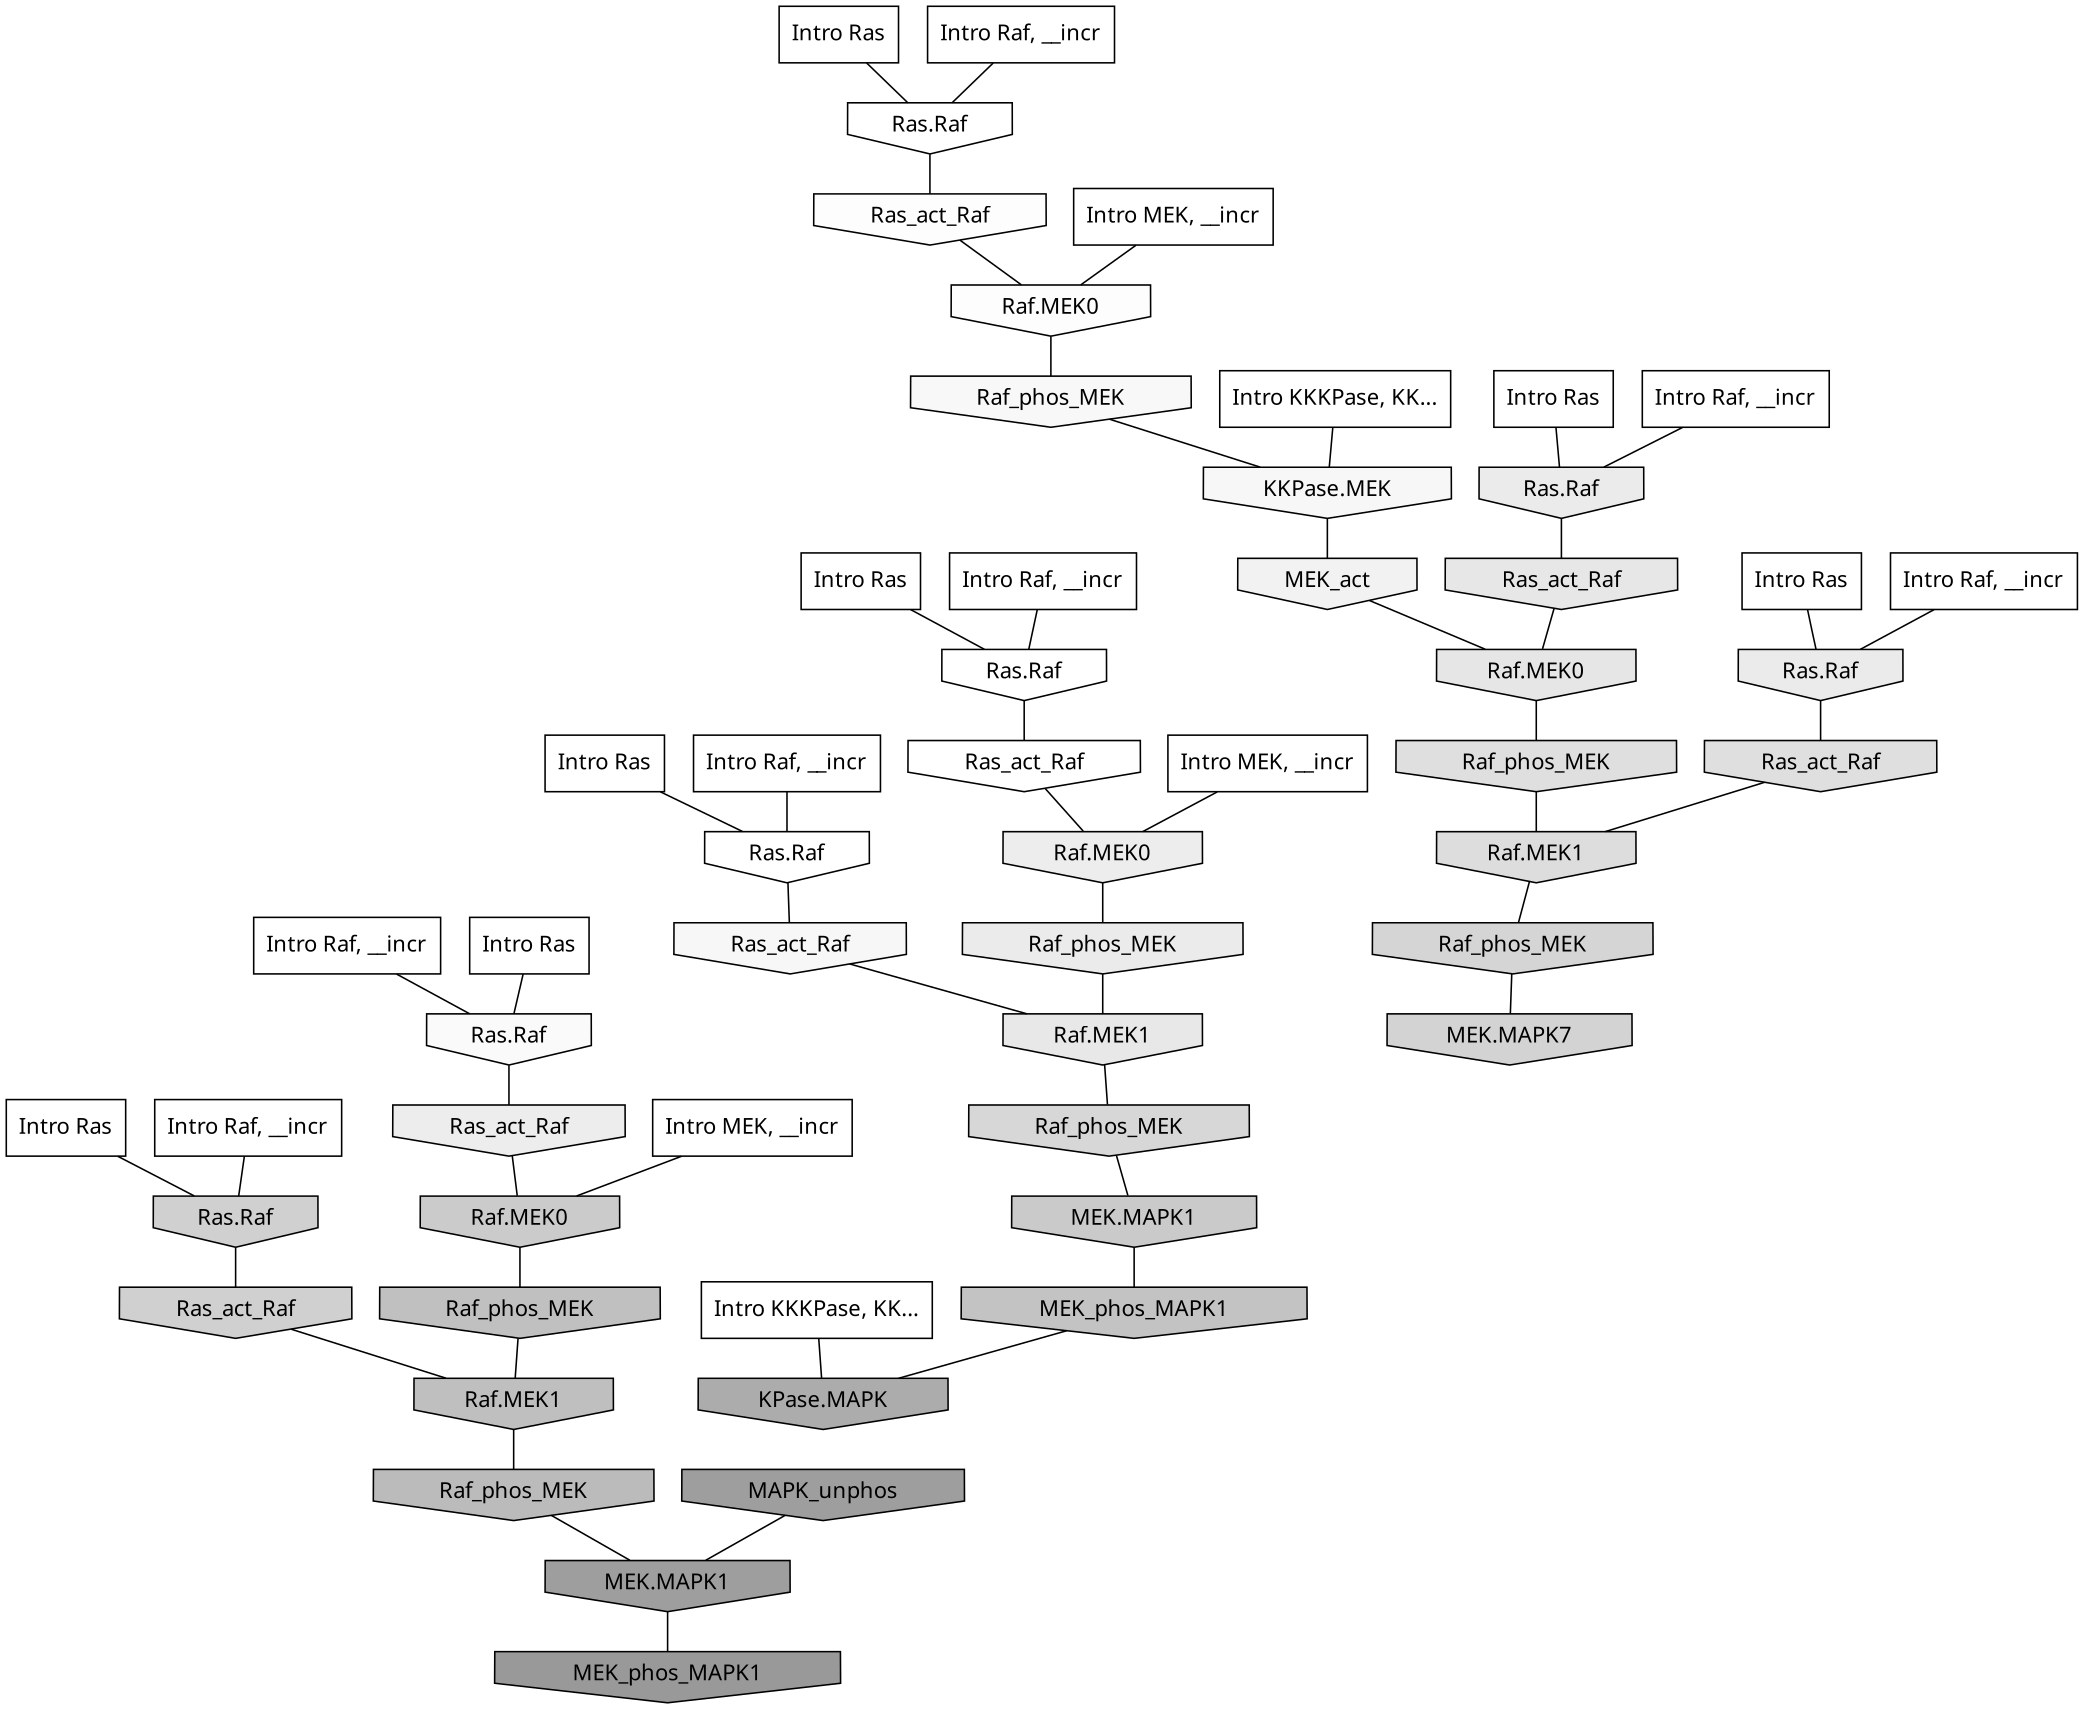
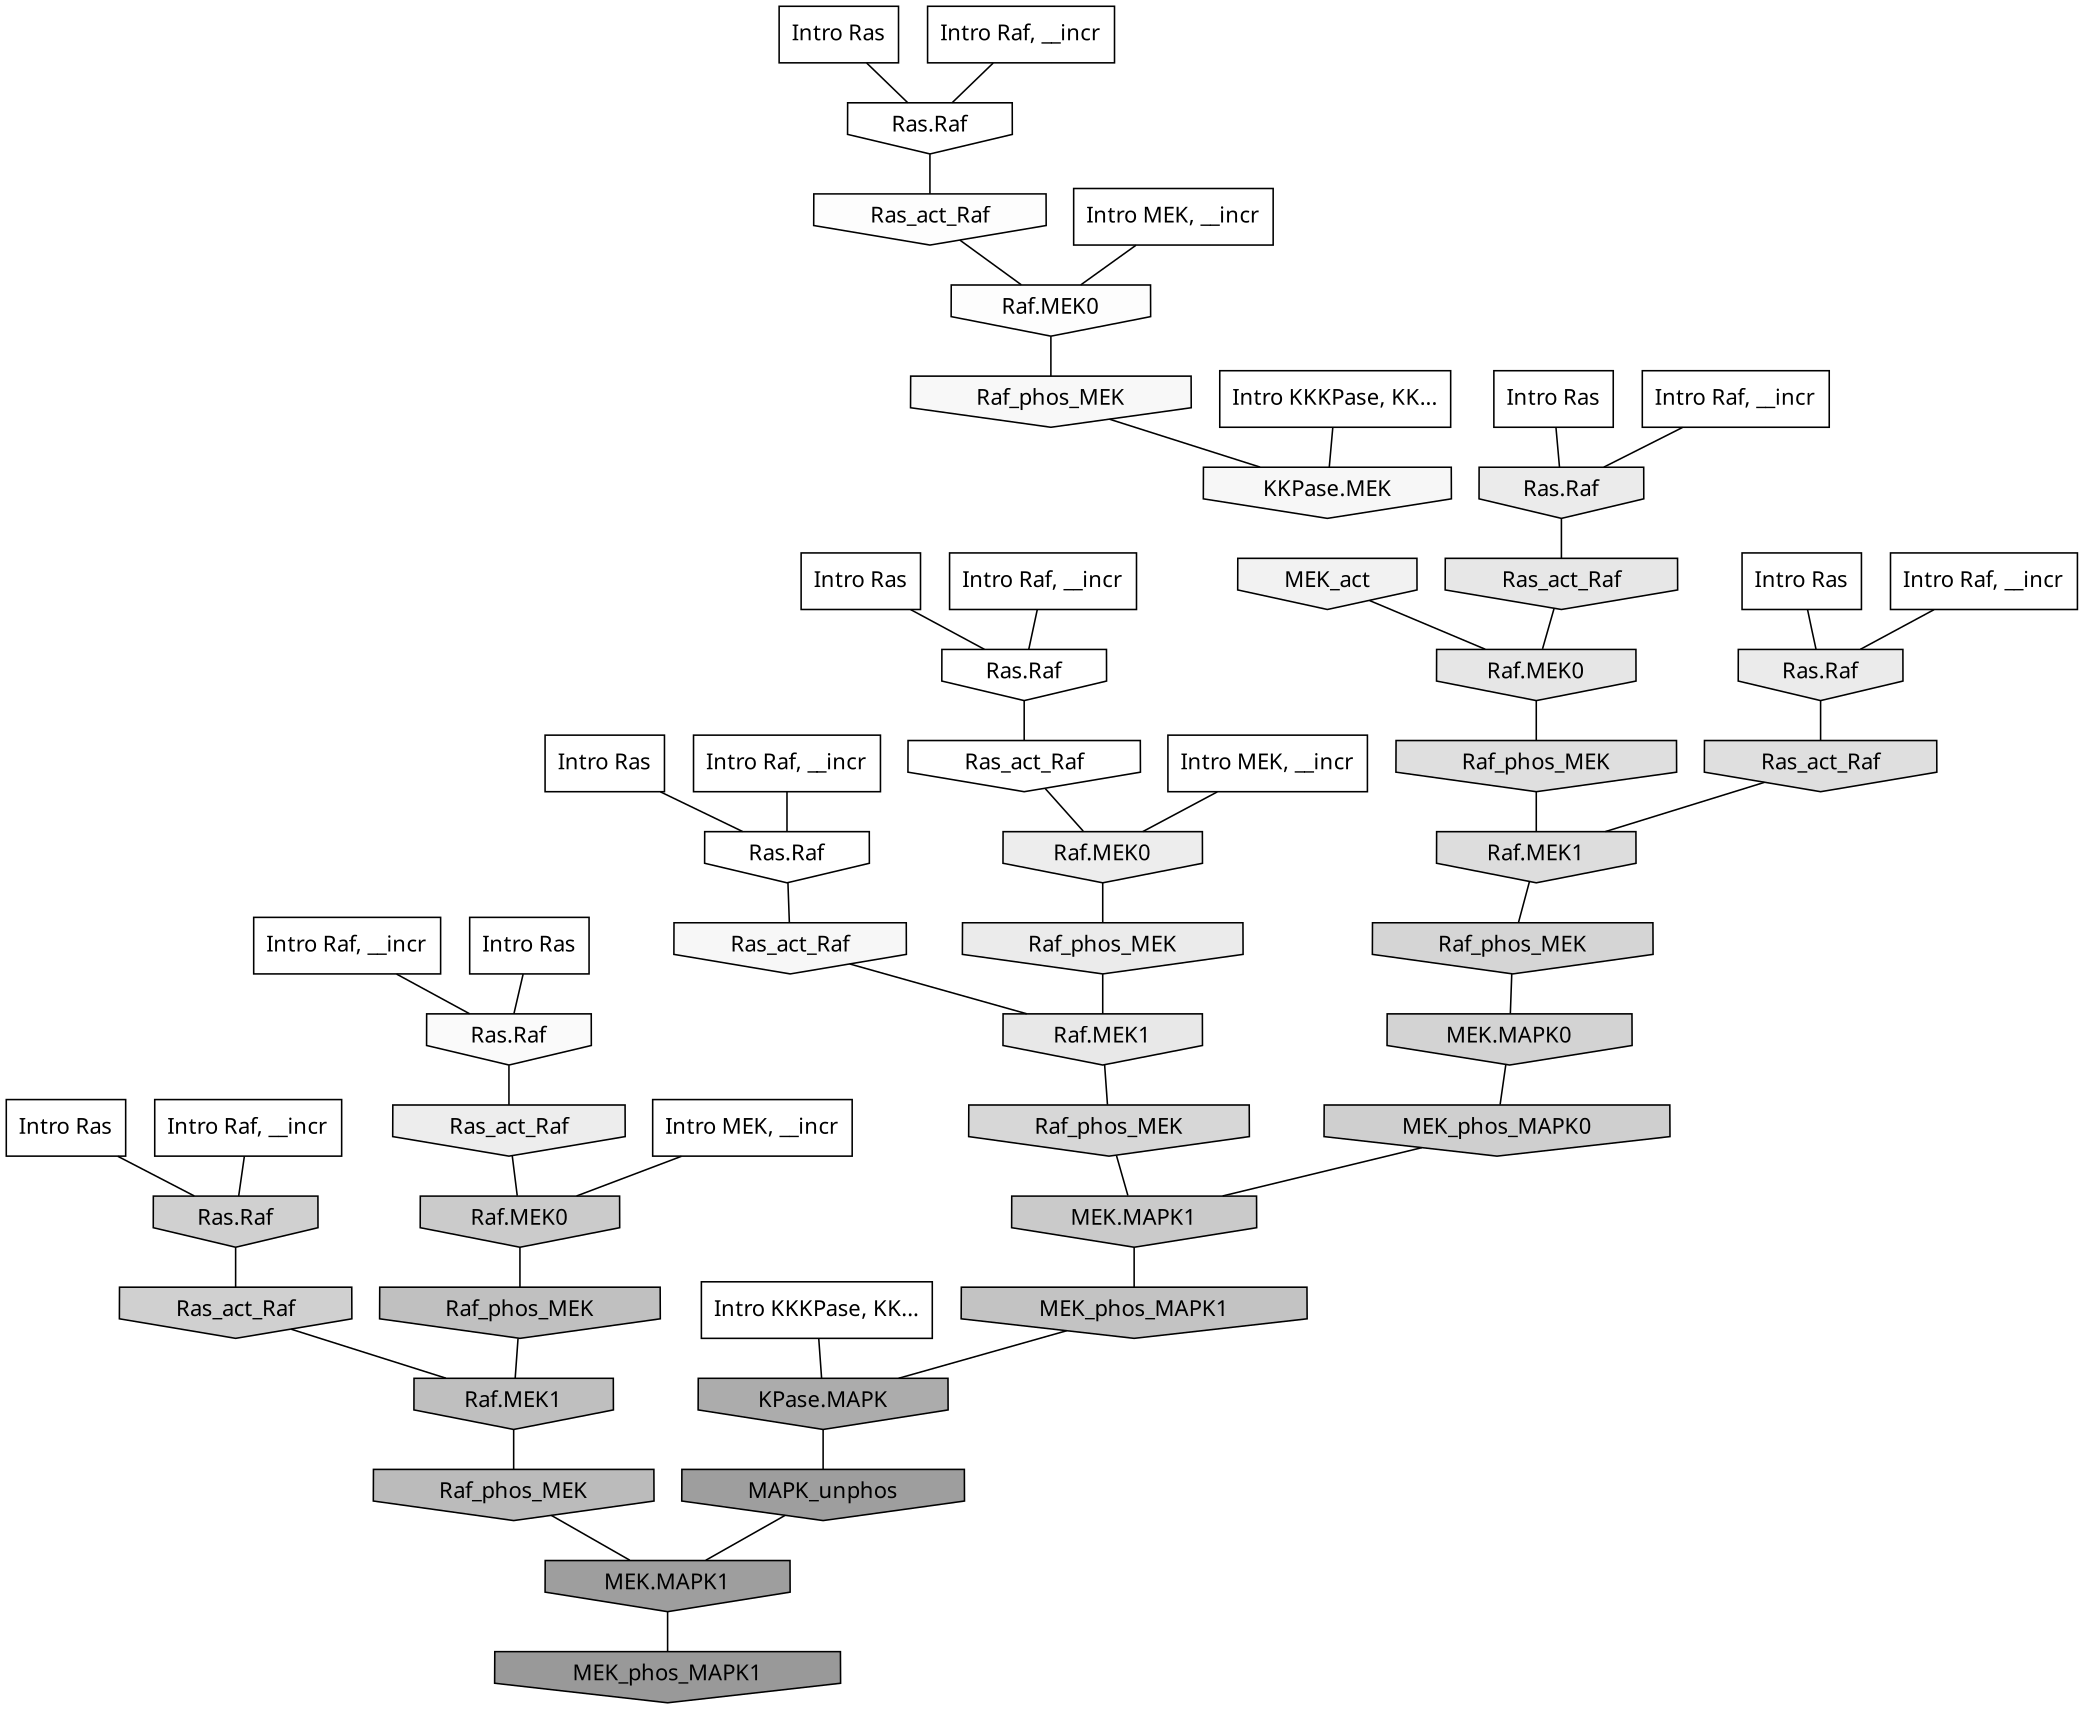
edge "KKPase.MEK" -- "MEK_act": removed
node "MEK.MAPK7": label "MEK.MAPK7" -> "MEK.MAPK0"
node "MEK_phos_MAPK0": added
edge "KPase.MAPK" -- "MAPK_unphos": added
